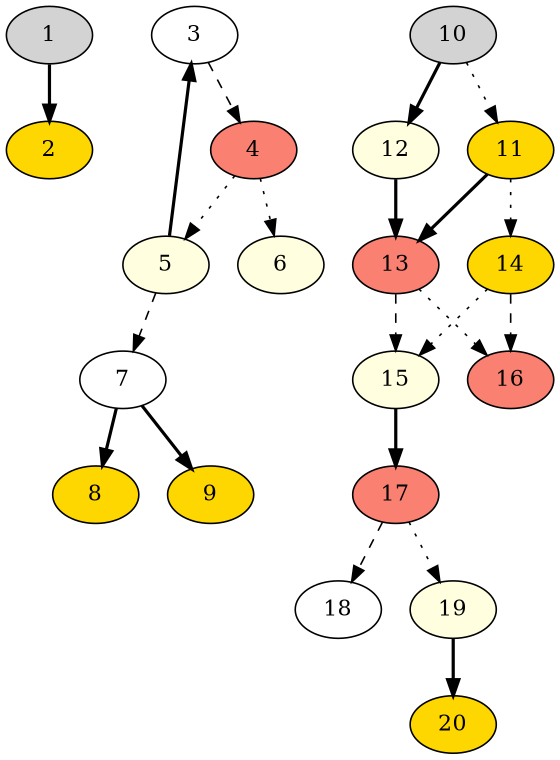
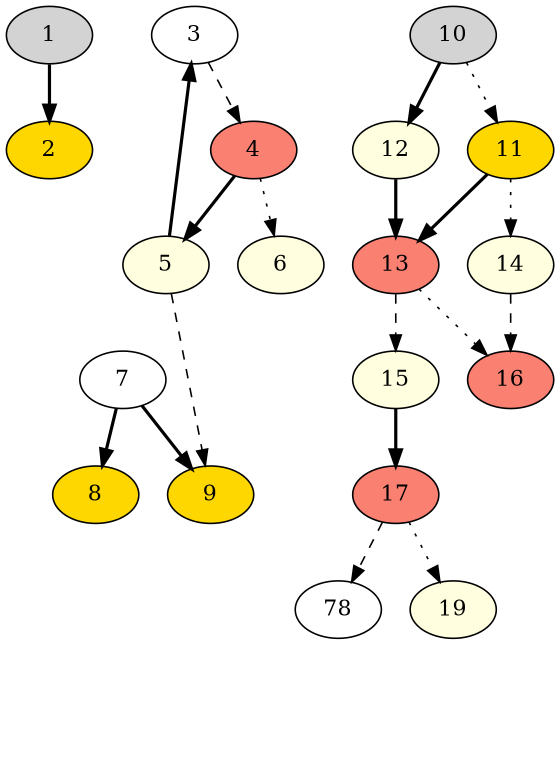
edge "4" -> "5": style dotted -> bold
node "14": fillcolor gold -> lightyellow
edge "5" -> "7": now "5" -> "9"
edge "14" -> "15": removed
node "18": label "18" -> "78"
node "20": removed
